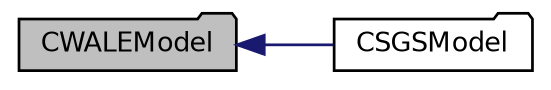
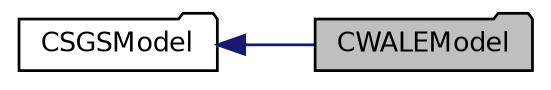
edge "CSGSModel" -> "CWALEModel": reversed
